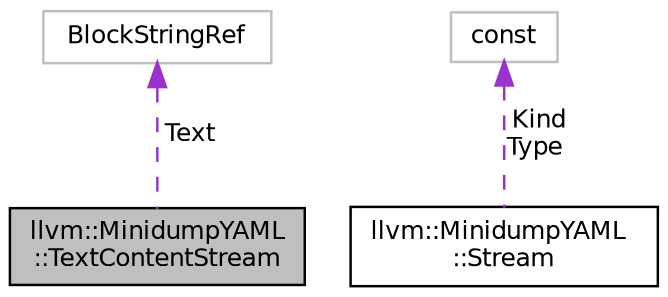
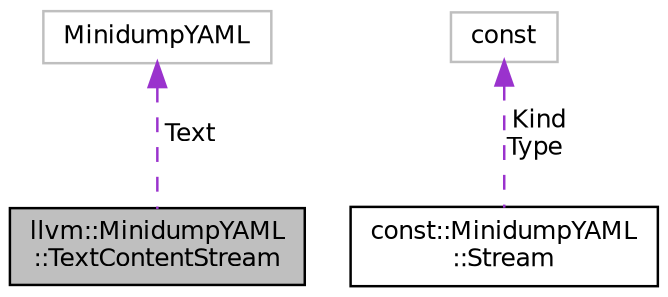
node "BlockStringRef": label "BlockStringRef" -> "MinidumpYAML"
node "llvm::MinidumpYAML ::Stream": label "llvm::MinidumpYAML ::Stream" -> "const::MinidumpYAML ::Stream"
